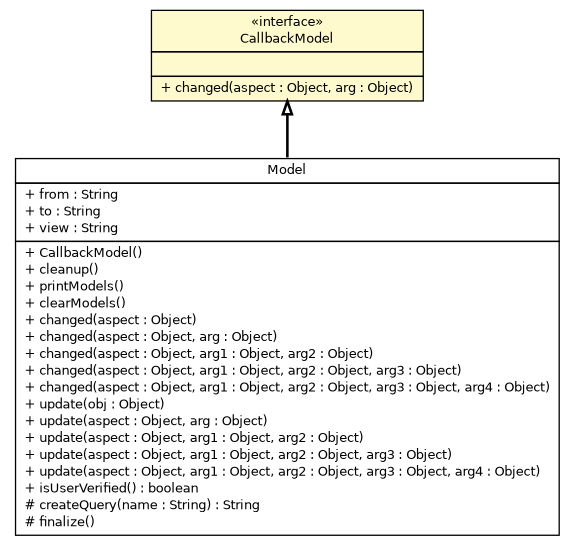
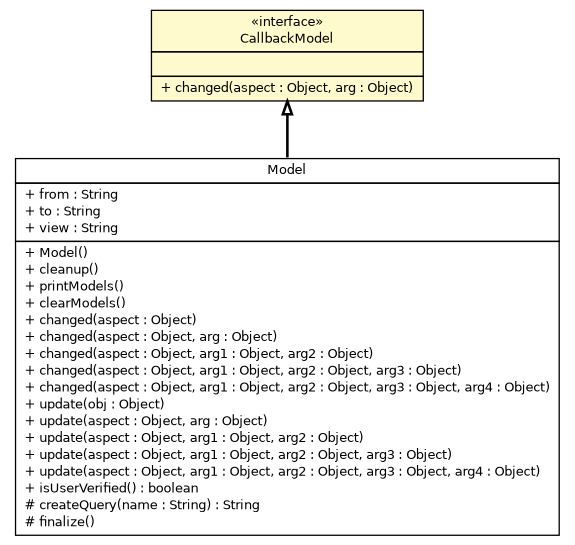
node "Model": text "+ CallbackModel()" -> "+ Model()"
